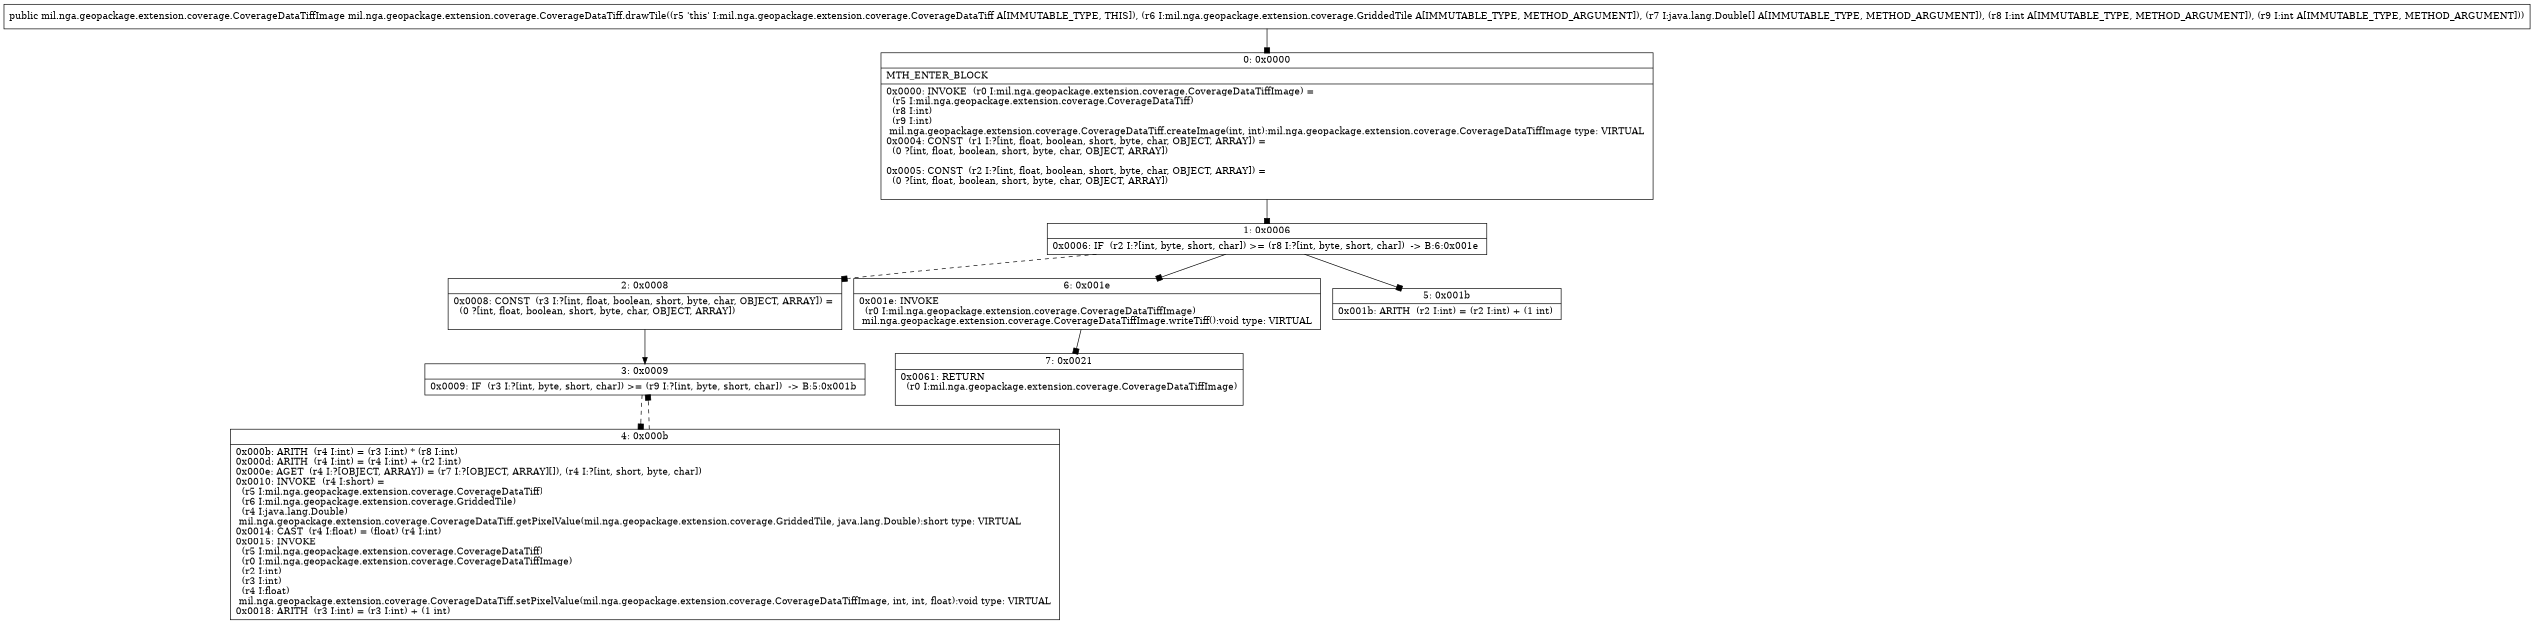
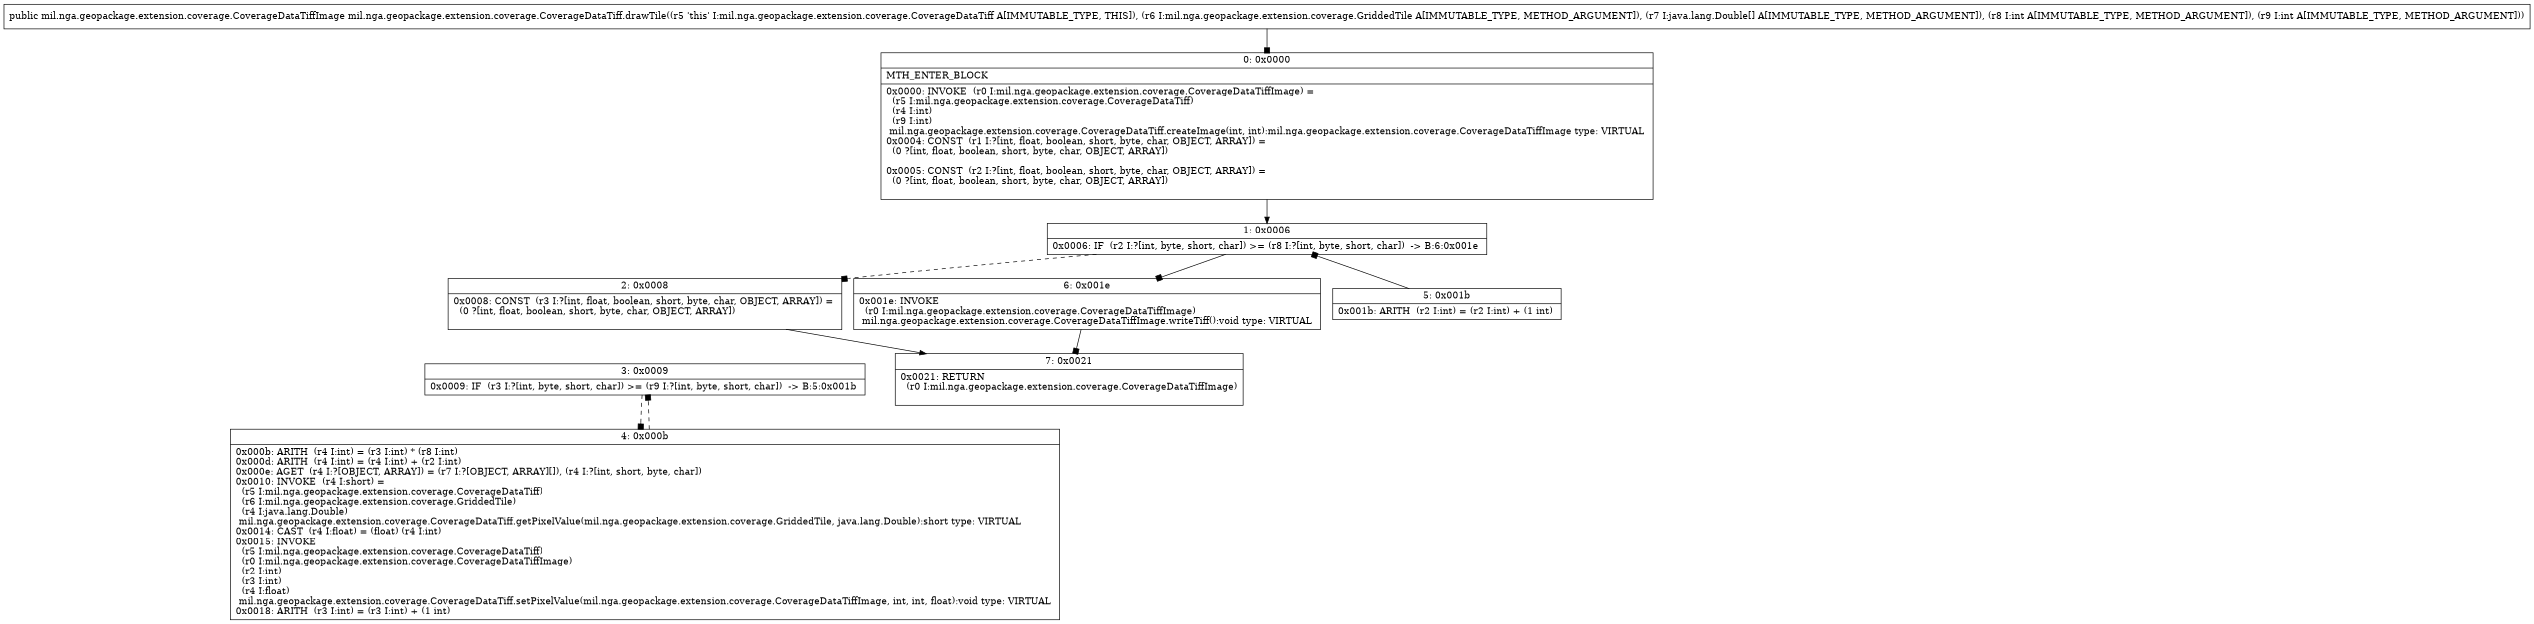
node "0: 0x0000": text "(r8 I:int)" -> "(r4 I:int)"
edge "0: 0x0000" -> "1: 0x0006": arrowhead box -> normal
edge "1: 0x0006" -> "5: 0x001b": reversed
edge "2: 0x0008" -> "3: 0x0009": now "2: 0x0008" -> "7: 0x0021"
node "7: 0x0021": text "0x0061: RETURN" -> "0x0021: RETURN"
